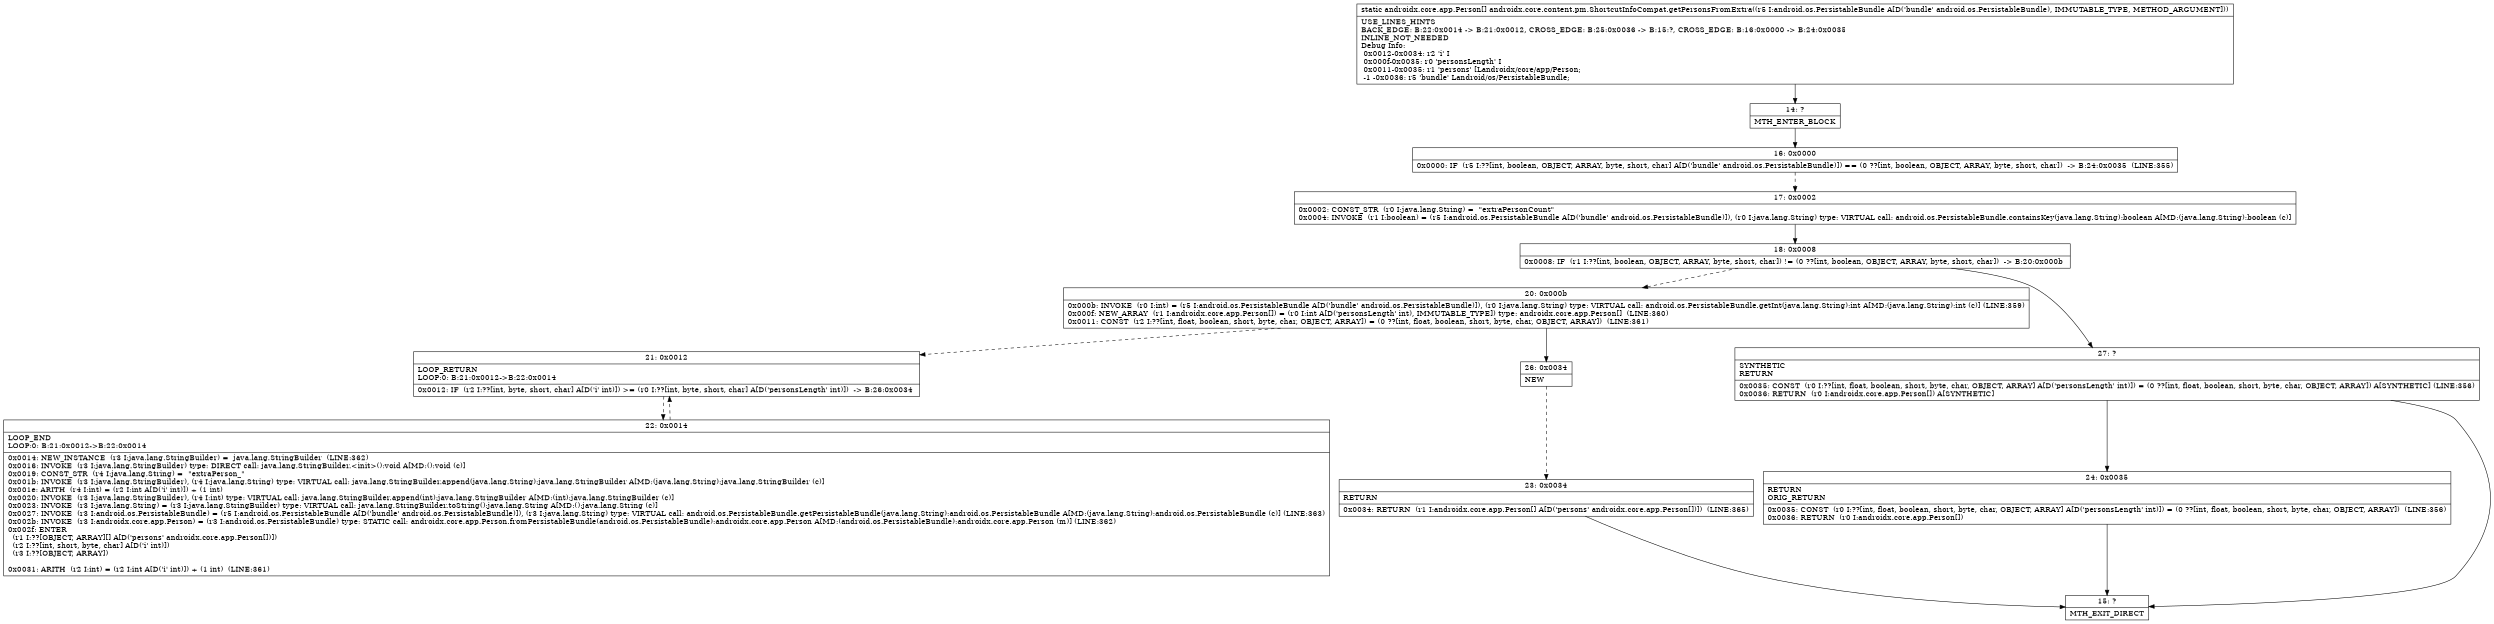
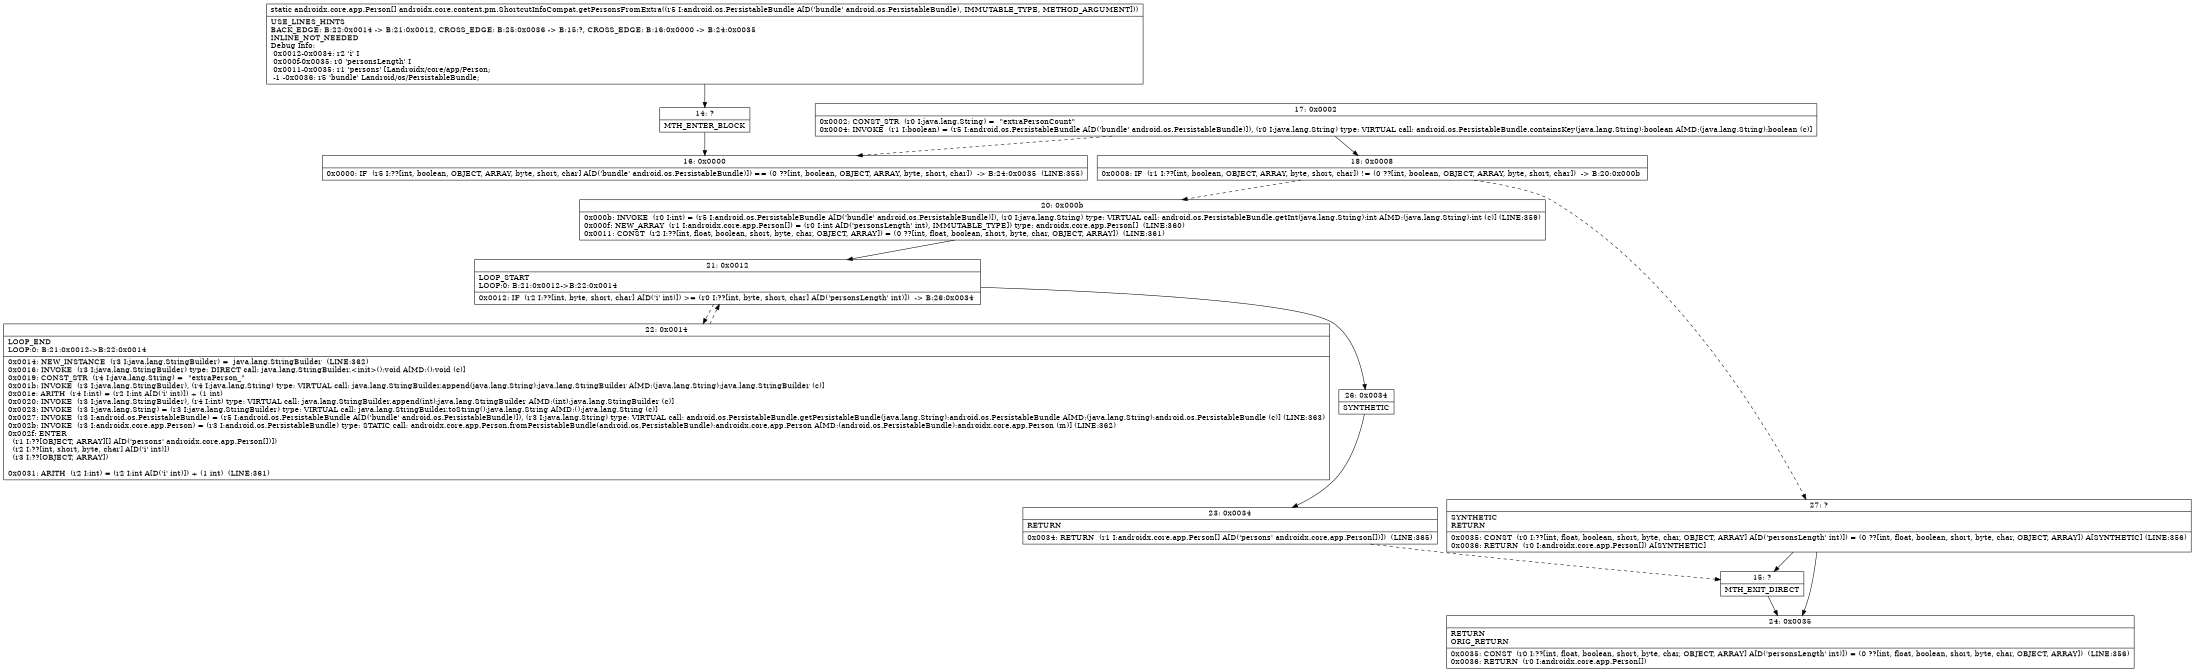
edge "16: 0x0000" -> "17: 0x0002": reversed
edge "18: 0x0008" -> "27: ?": style solid -> dashed
edge "20: 0x000b" -> "21: 0x0012": style dashed -> solid
edge "20: 0x000b" -> "26: 0x0034": now "21: 0x0012" -> "26: 0x0034"
node "21: 0x0012": text "LOOP_RETURN" -> "LOOP_START"
node "26: 0x0034": text "NEW" -> "SYNTHETIC"
edge "26: 0x0034" -> "23: 0x0034": style dashed -> solid
edge "24: 0x0035" -> "15: ?": reversed
edge "23: 0x0034" -> "15: ?": style solid -> dashed
